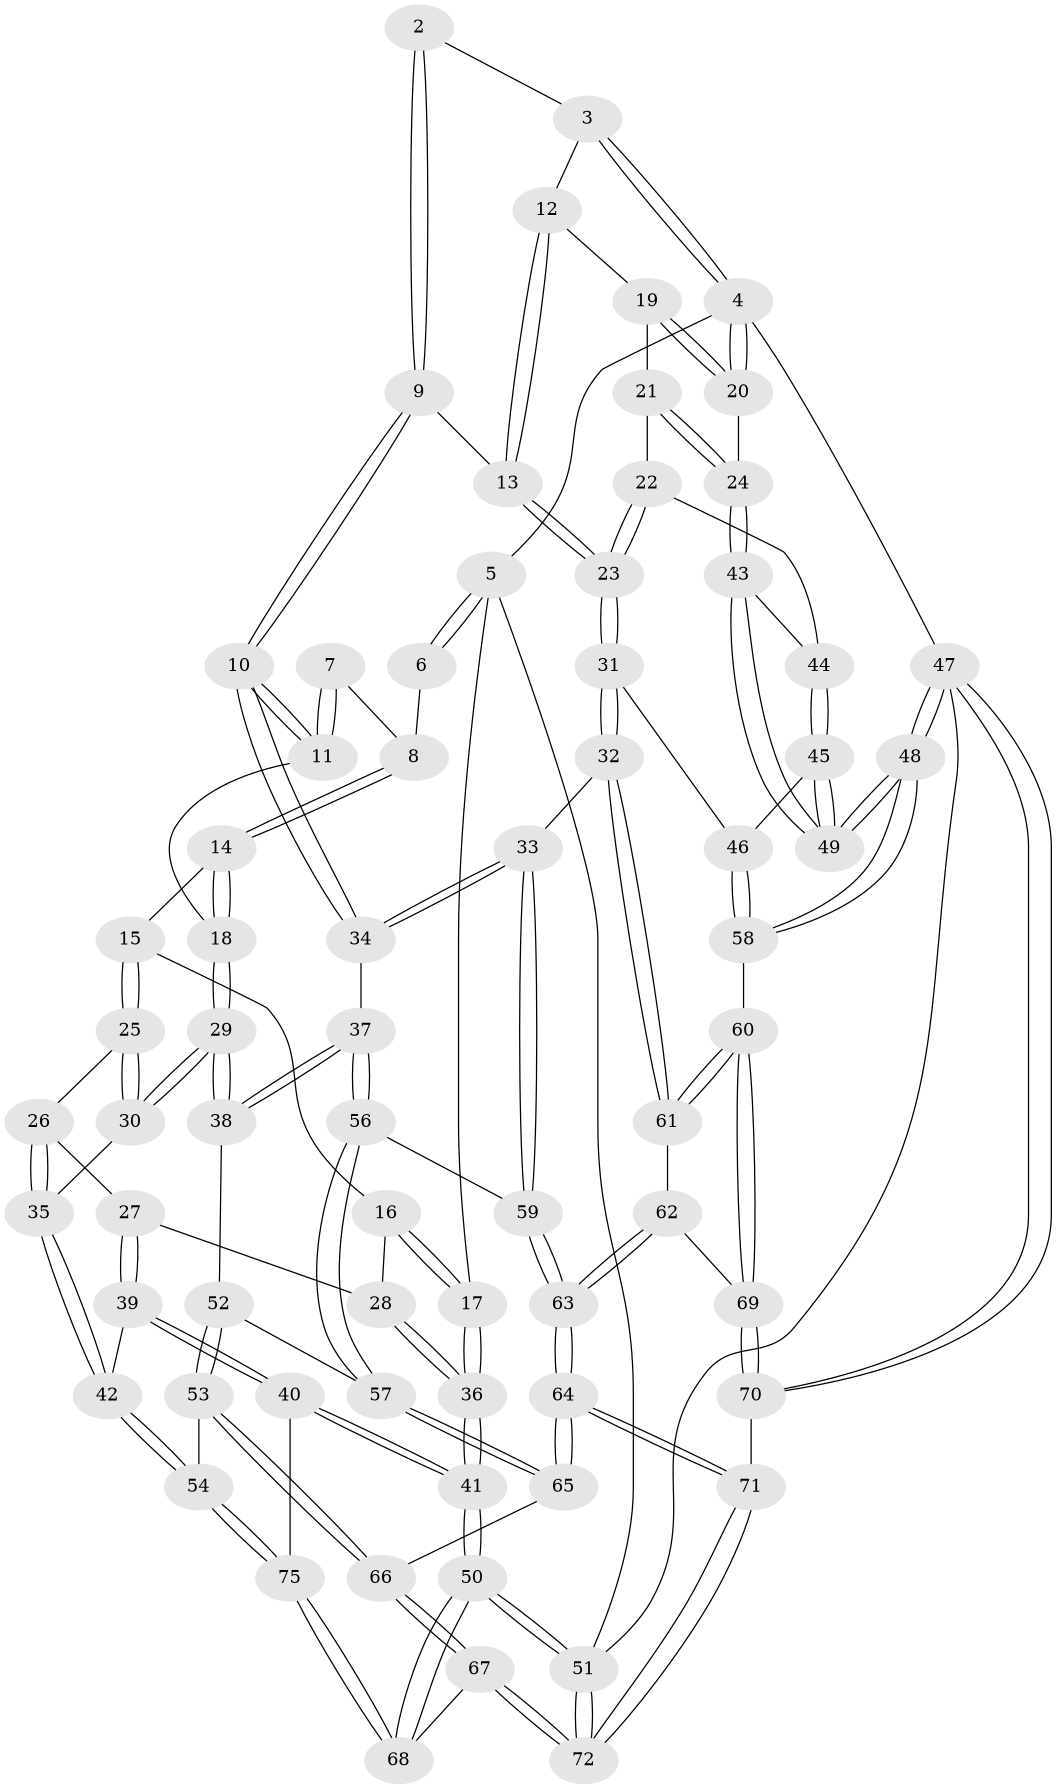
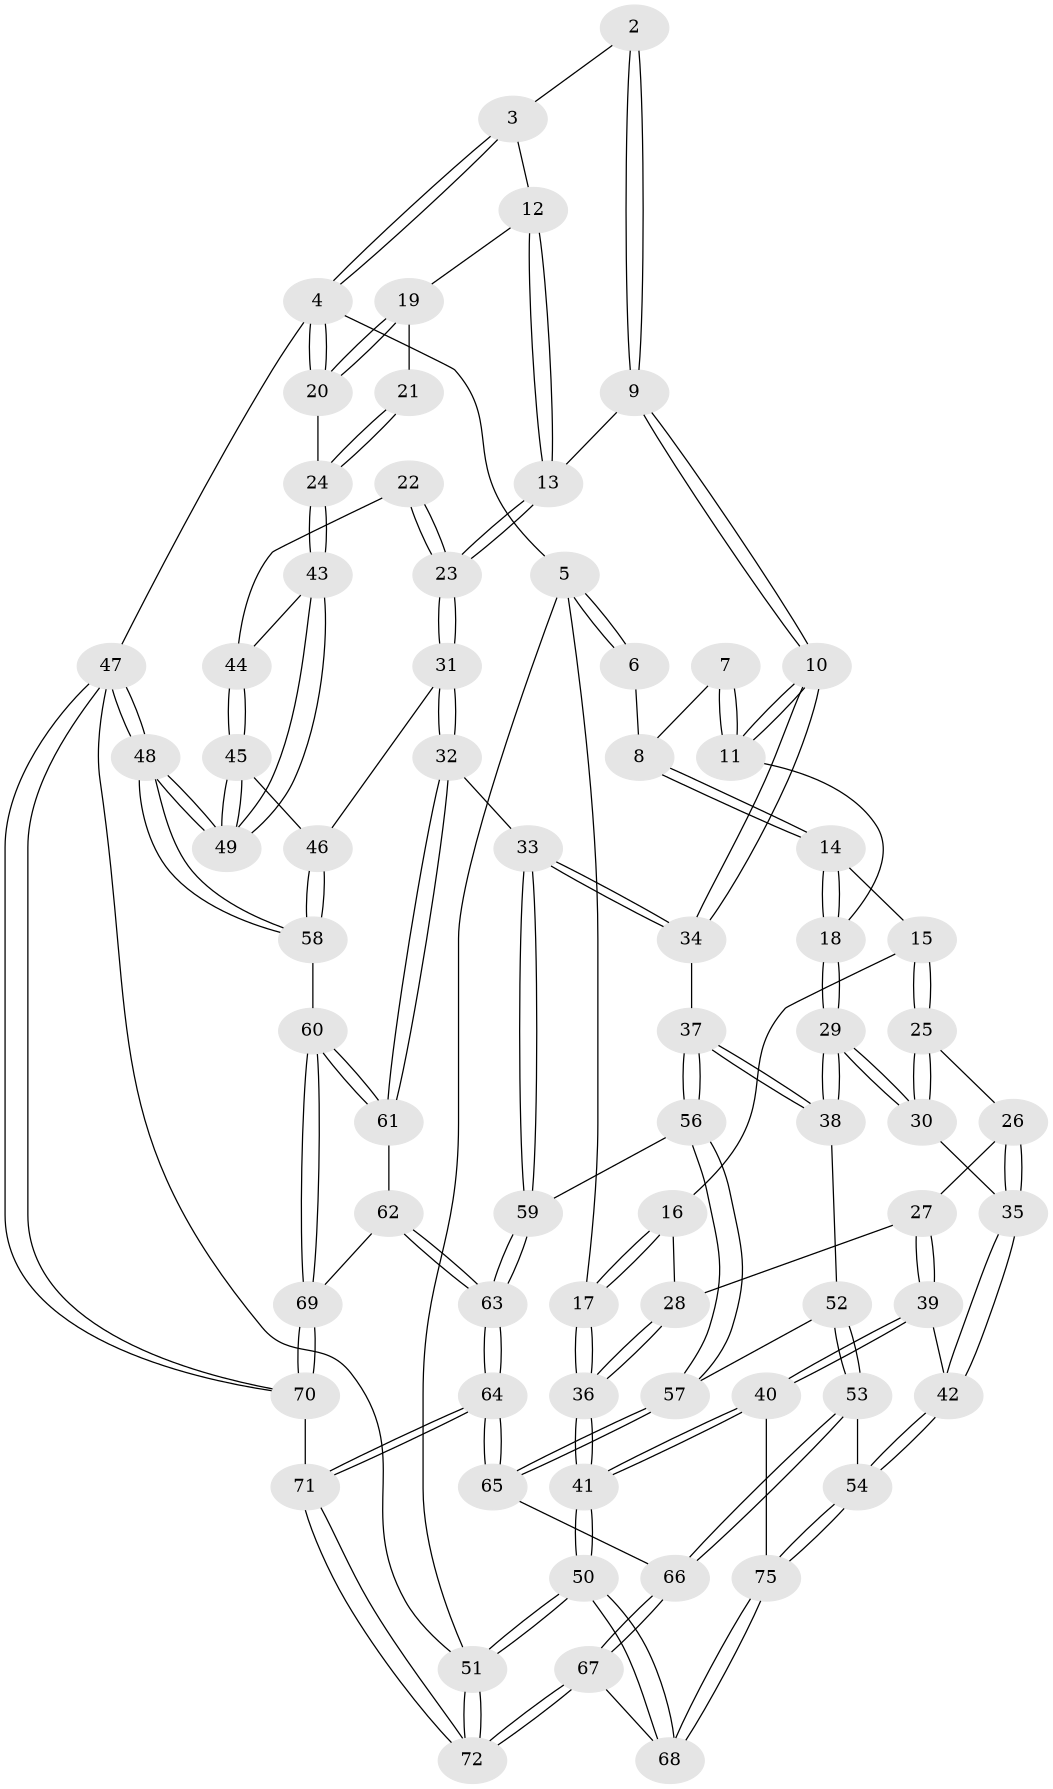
edge "21" -- "22": removed
